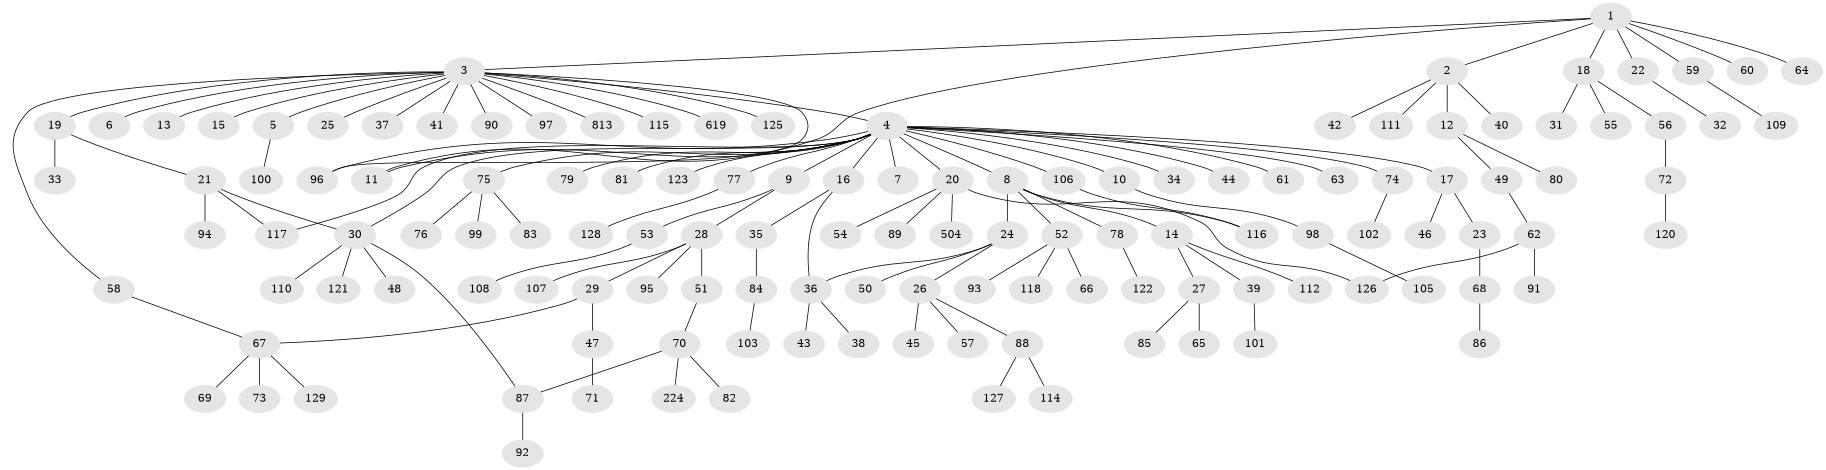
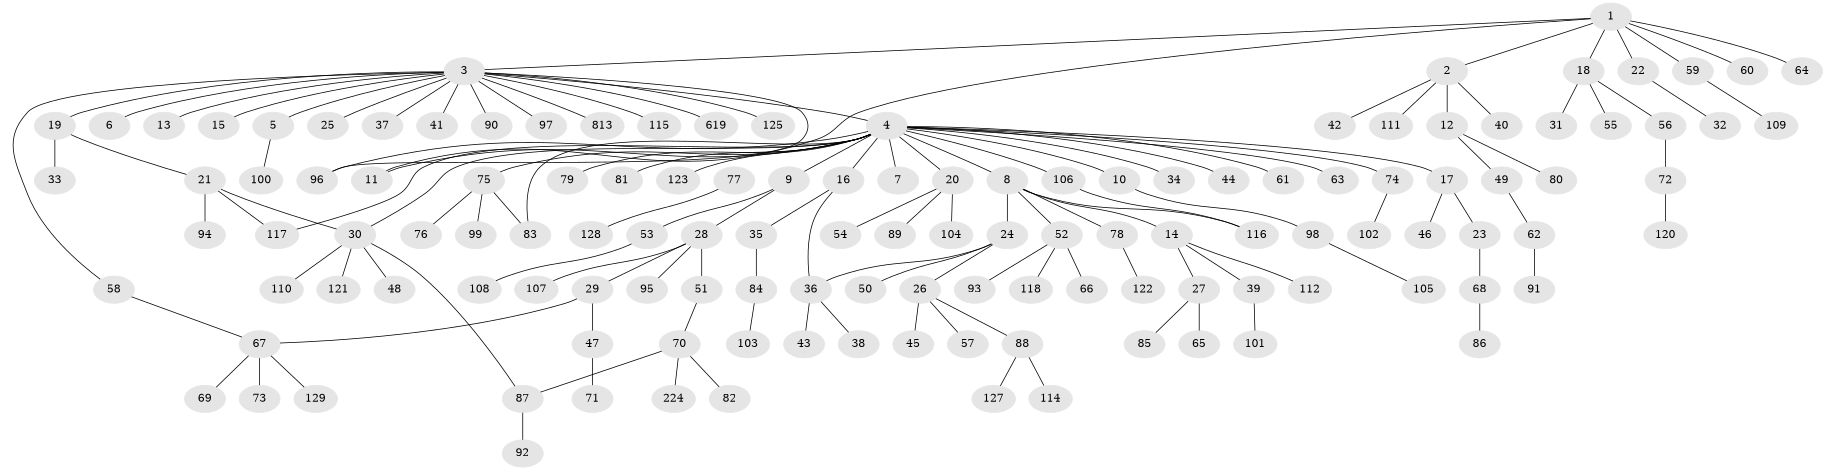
edge "4" -- "77": now "4" -- "83"
node "504": label "504" -> "104"
node "126": removed
